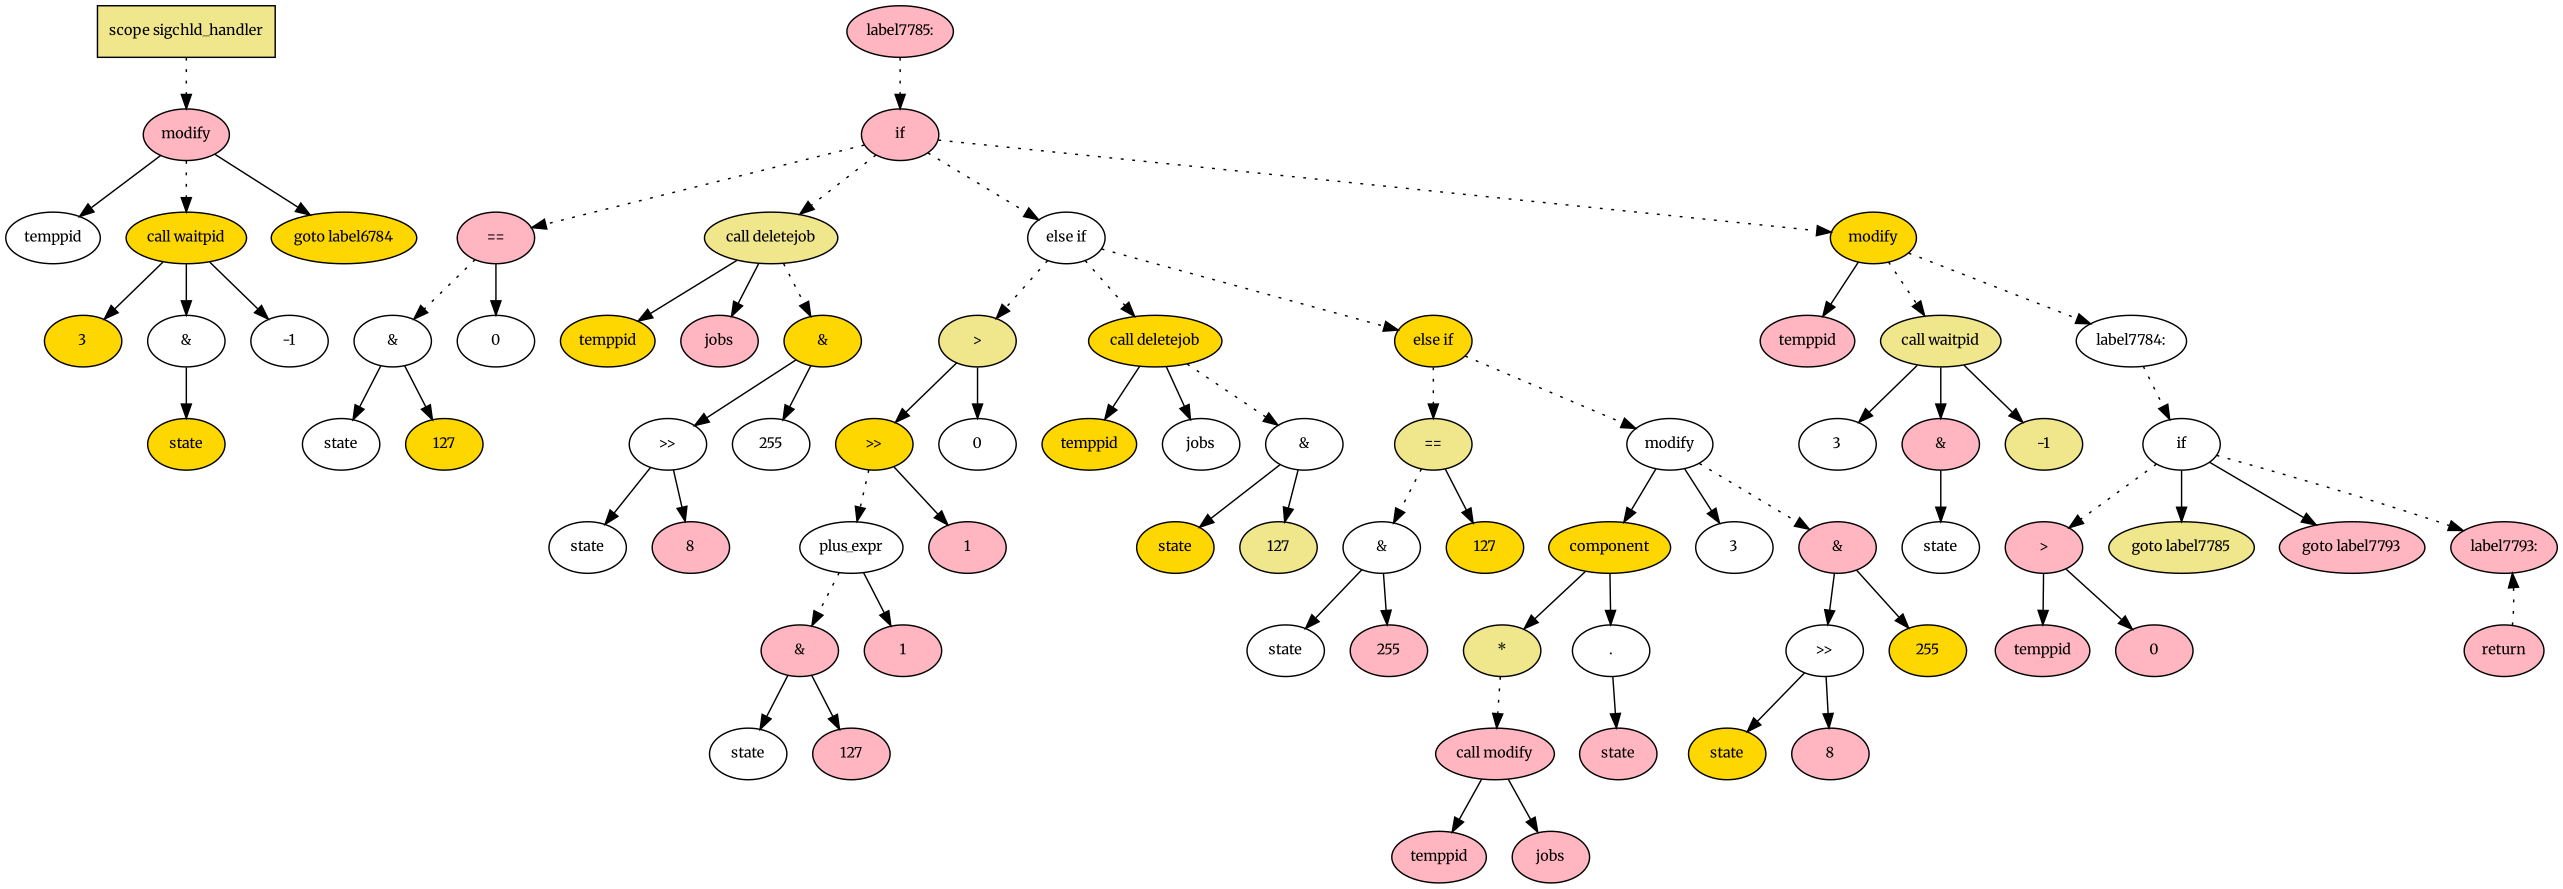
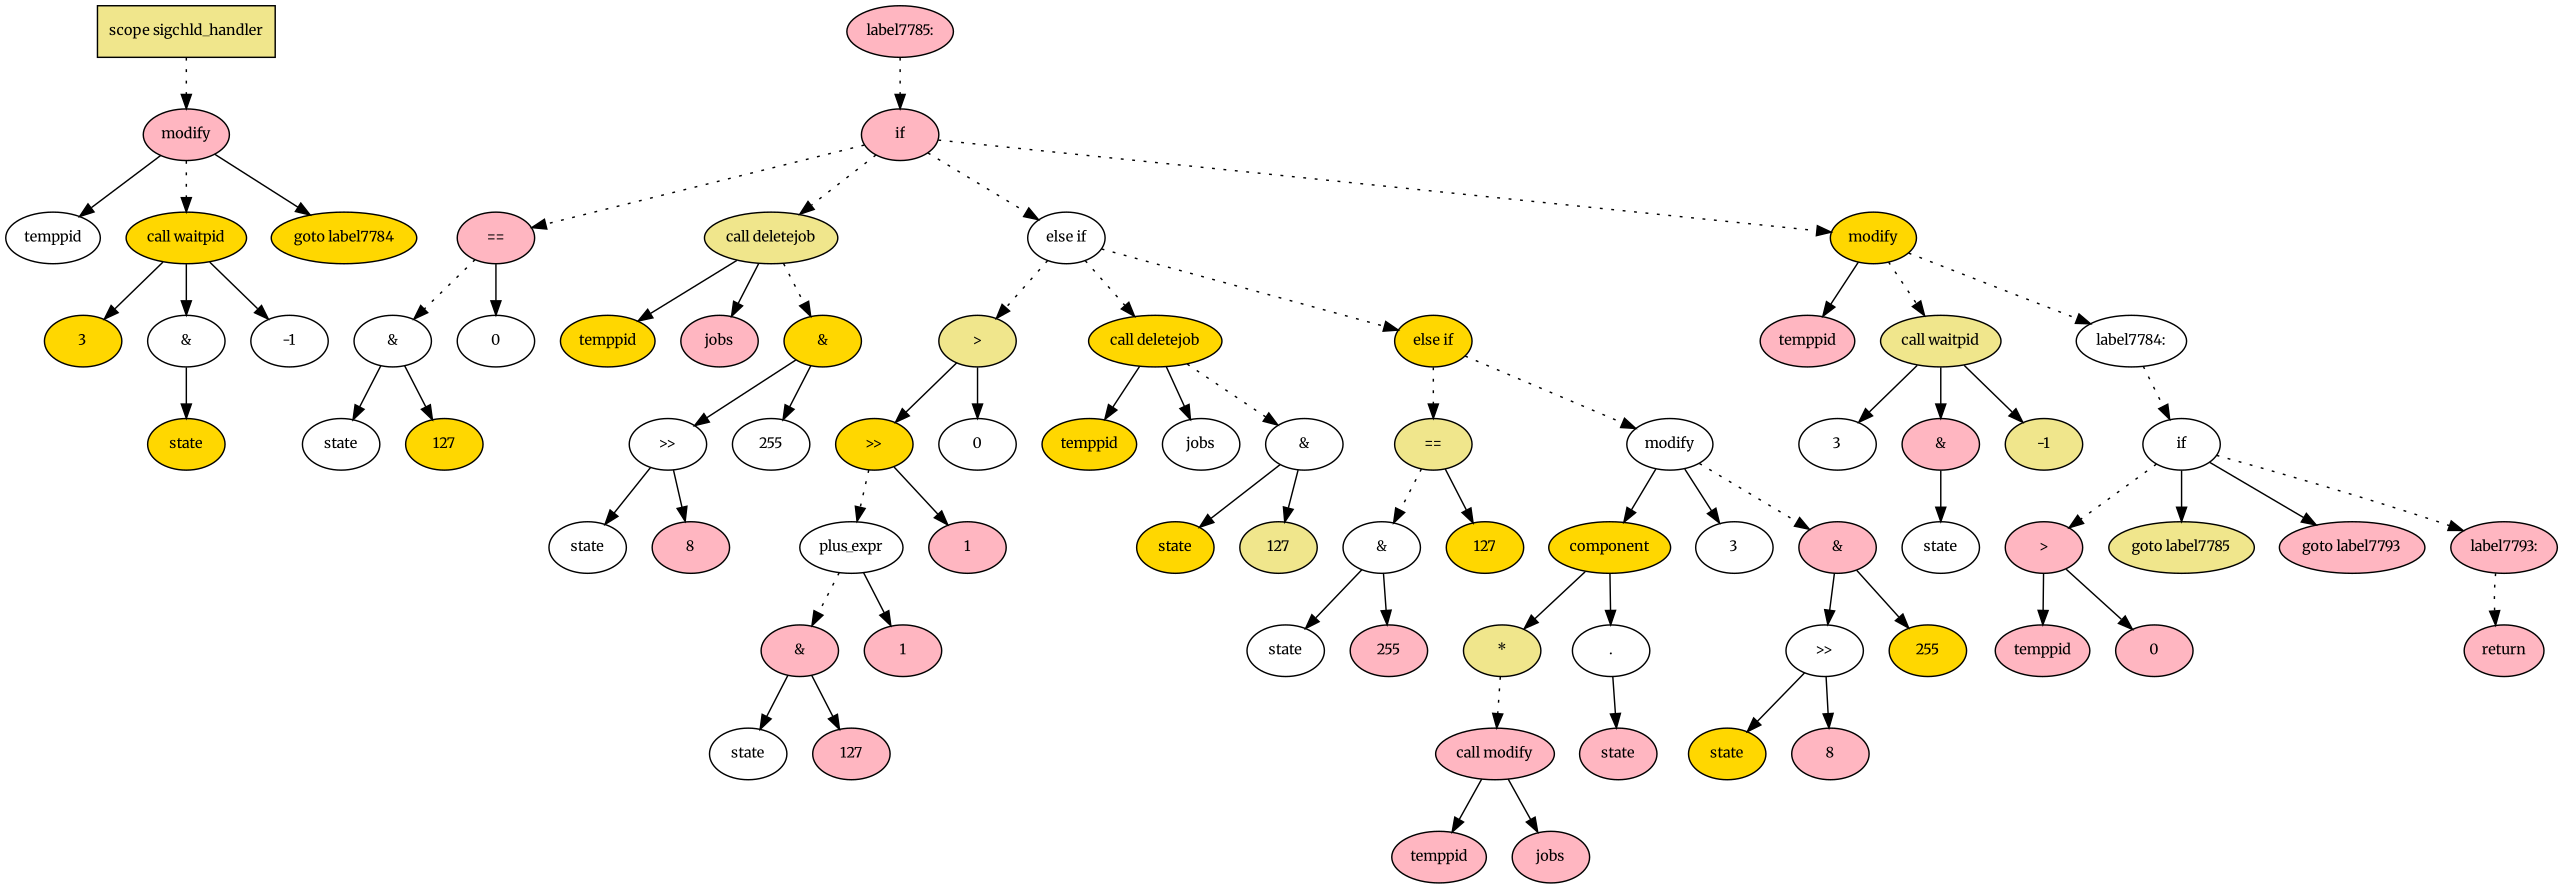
node "goto label6784": label "goto label6784" -> "goto label7784"
edge "return" -> "label7793:": reversed
